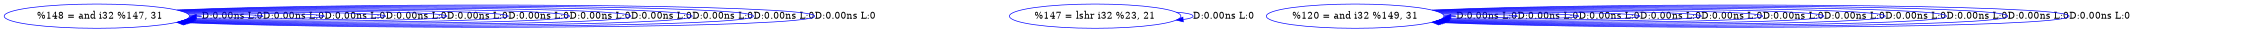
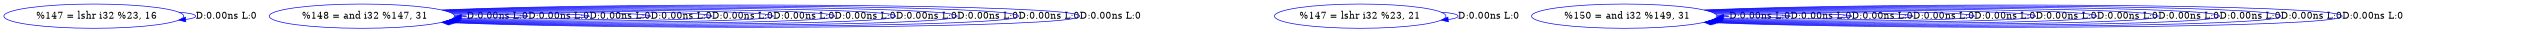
node "%147 = lshr i32 %23, 16": added
node "%120 = and i32 %149, 31": label "%120 = and i32 %149, 31" -> "%150 = and i32 %149, 31"
